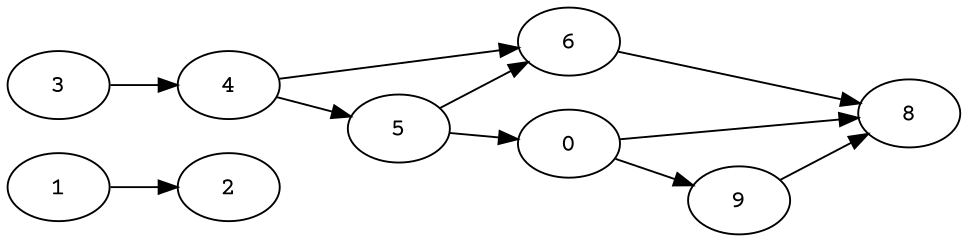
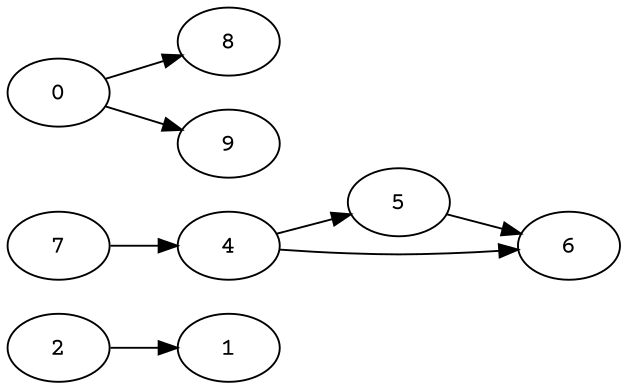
edge "6" -> "8": removed
node "3": label "3" -> "7"
edge "5" -> "0": removed
edge "9" -> "8": removed
edge "1" -> "2": reversed
